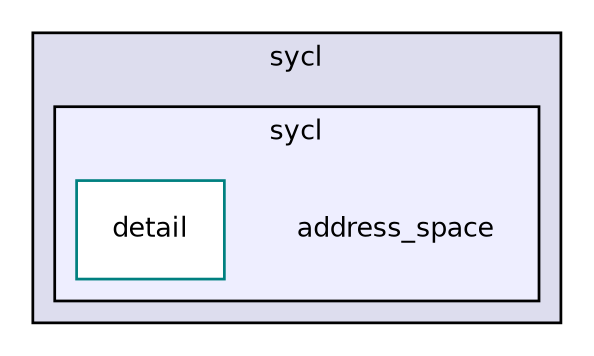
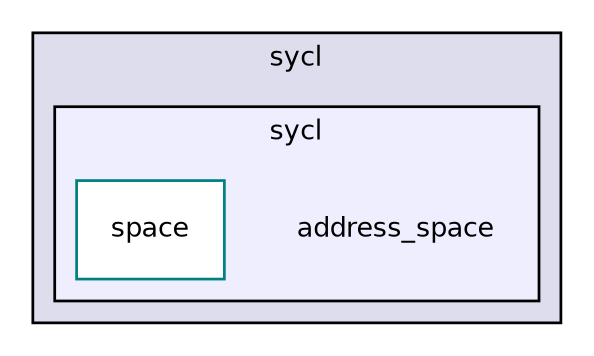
node "detail": label "detail" -> "space"
